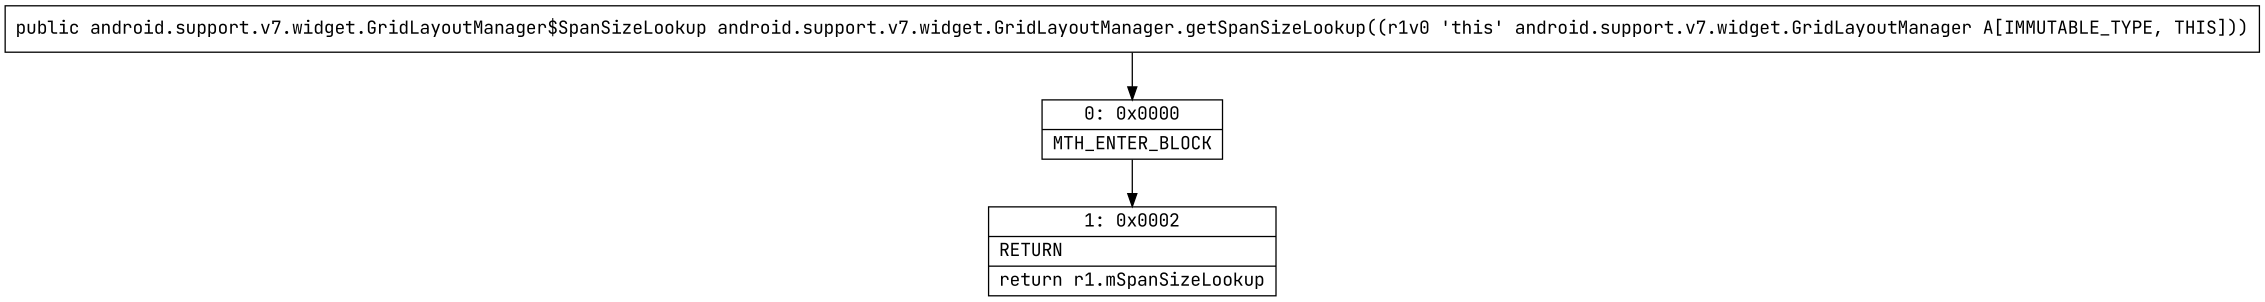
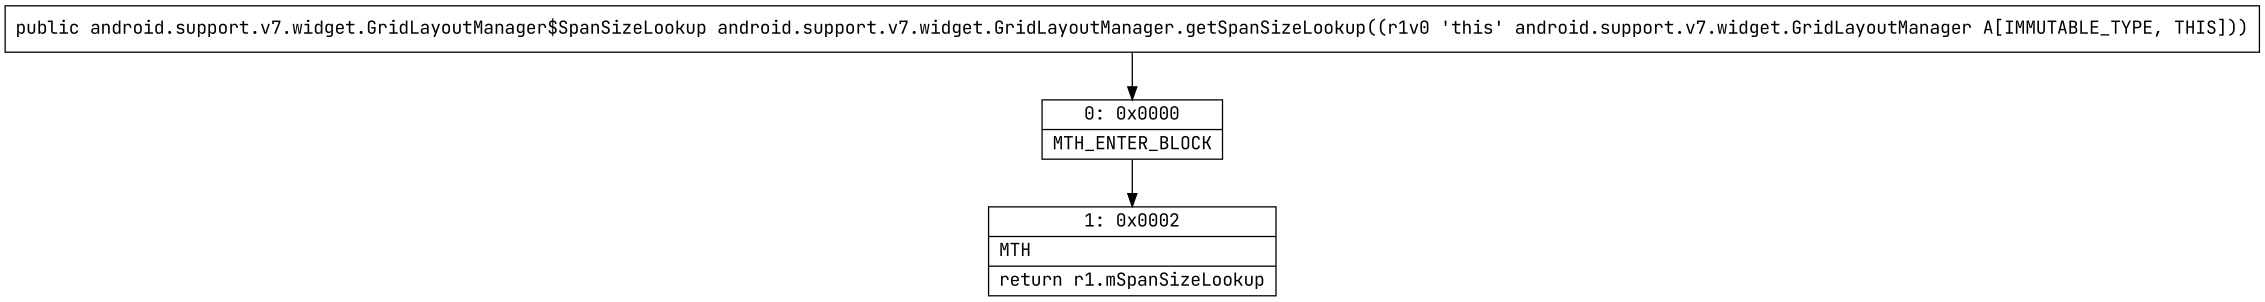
node "1: 0x0002": text "RETURN" -> "MTH"
